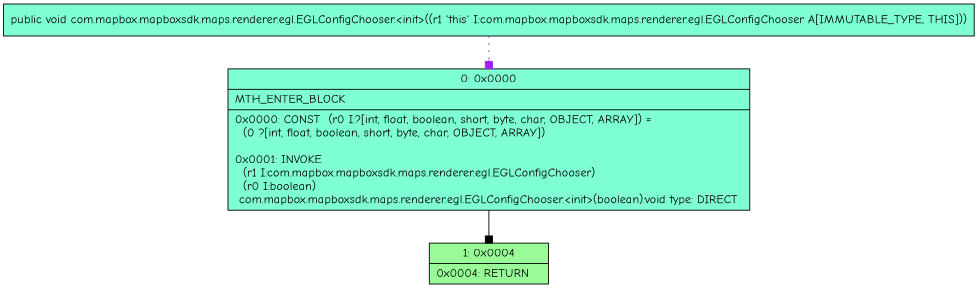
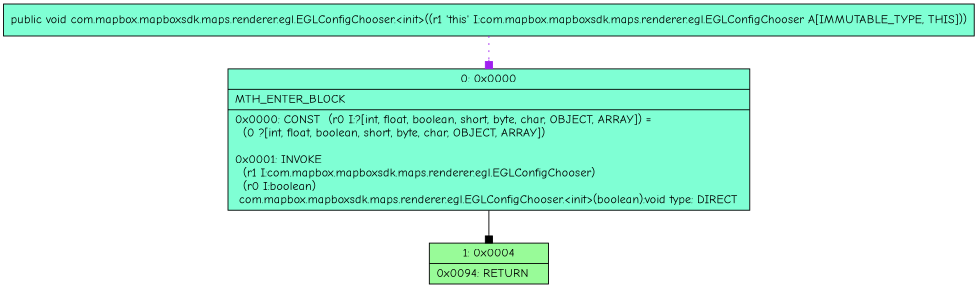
node "1: 0x0004": text "0x0004: RETURN" -> "0x0094: RETURN"
